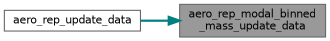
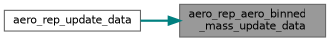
node "aero_rep_modal_binned _mass_update_data": label "aero_rep_modal_binned _mass_update_data" -> "aero_rep_aero_binned _mass_update_data"
